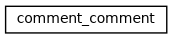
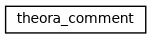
node "comment_comment": label "comment_comment" -> "theora_comment"
